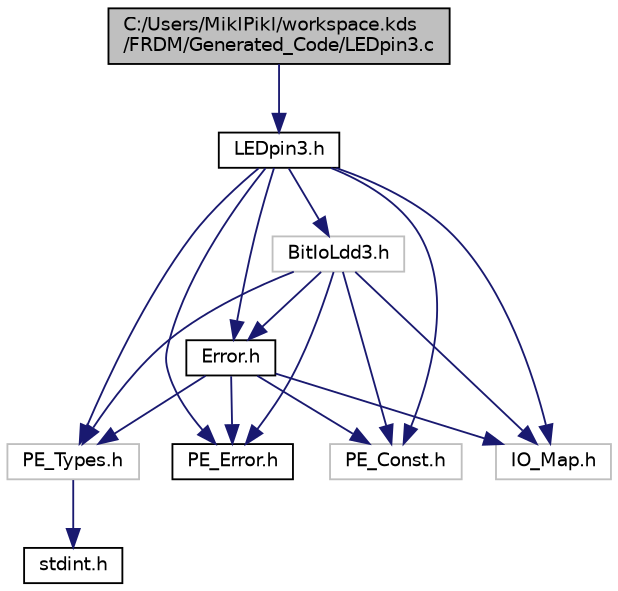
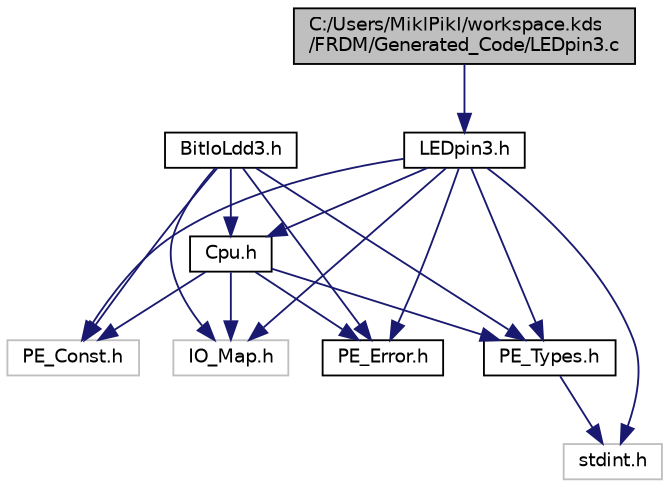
edge "LEDpin3.h" -> "BitIoLdd3.h": now "LEDpin3.h" -> "stdint.h"
node "BitIoLdd3.h": color grey75 -> black
node "Error.h": label "Error.h" -> "Cpu.h"
node "PE_Types.h": color grey75 -> black
node "stdint.h": color black -> grey75
